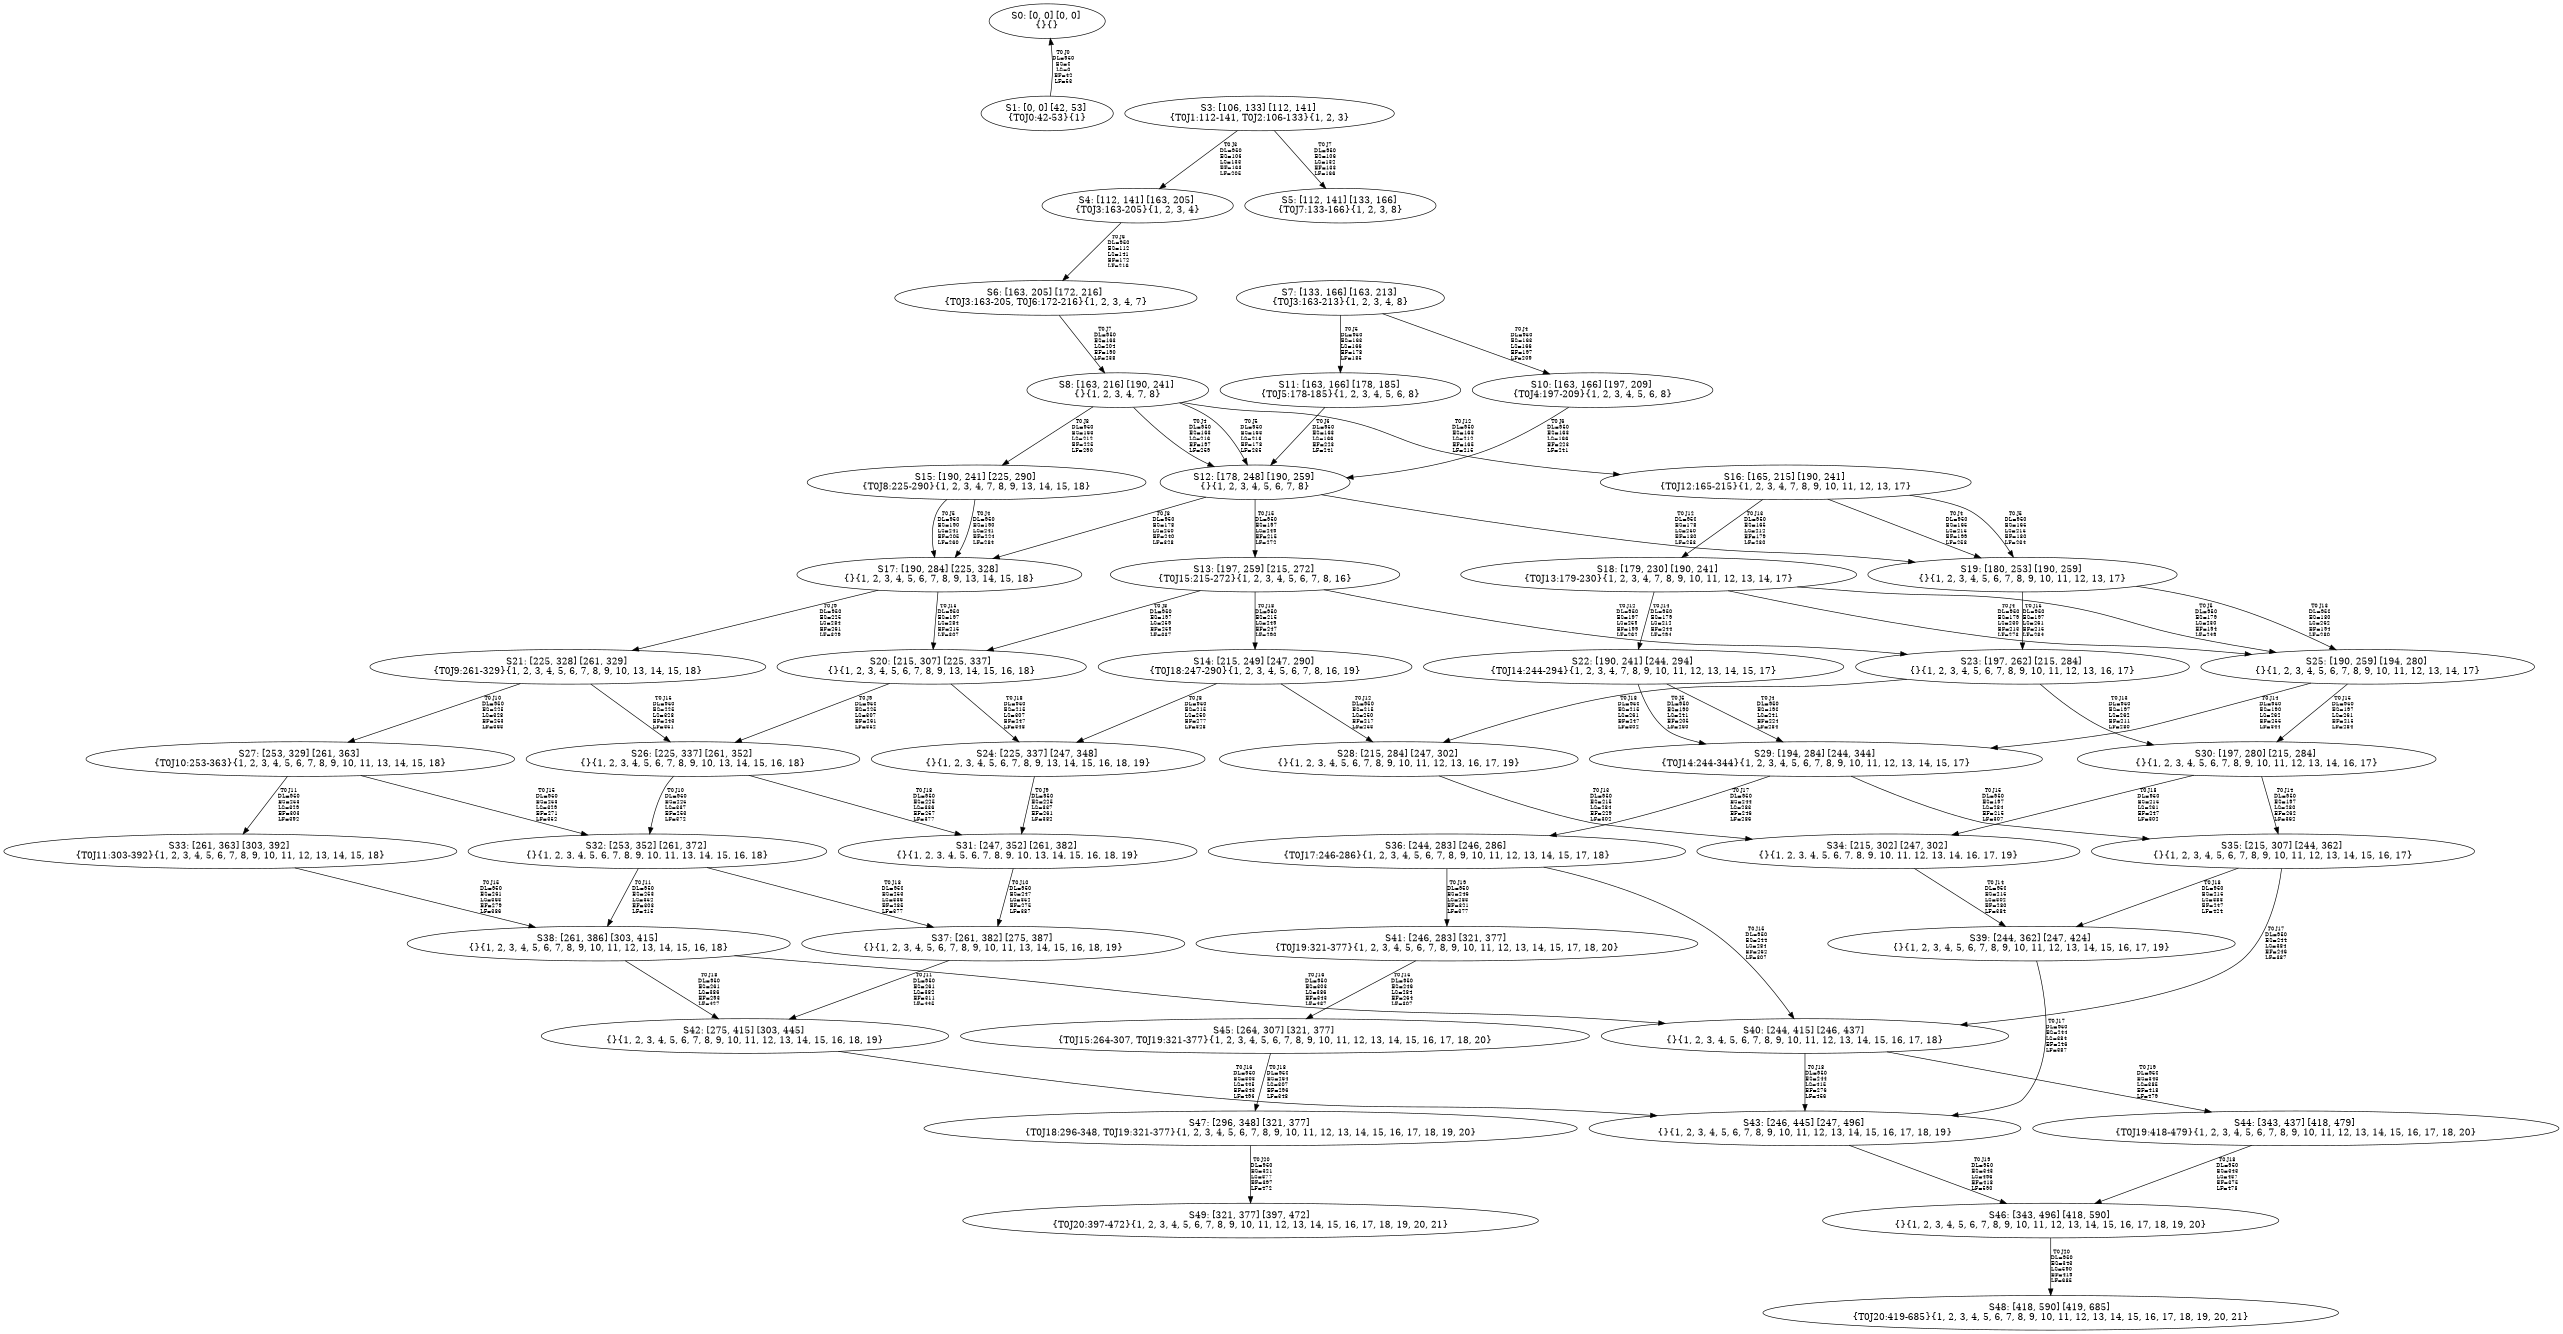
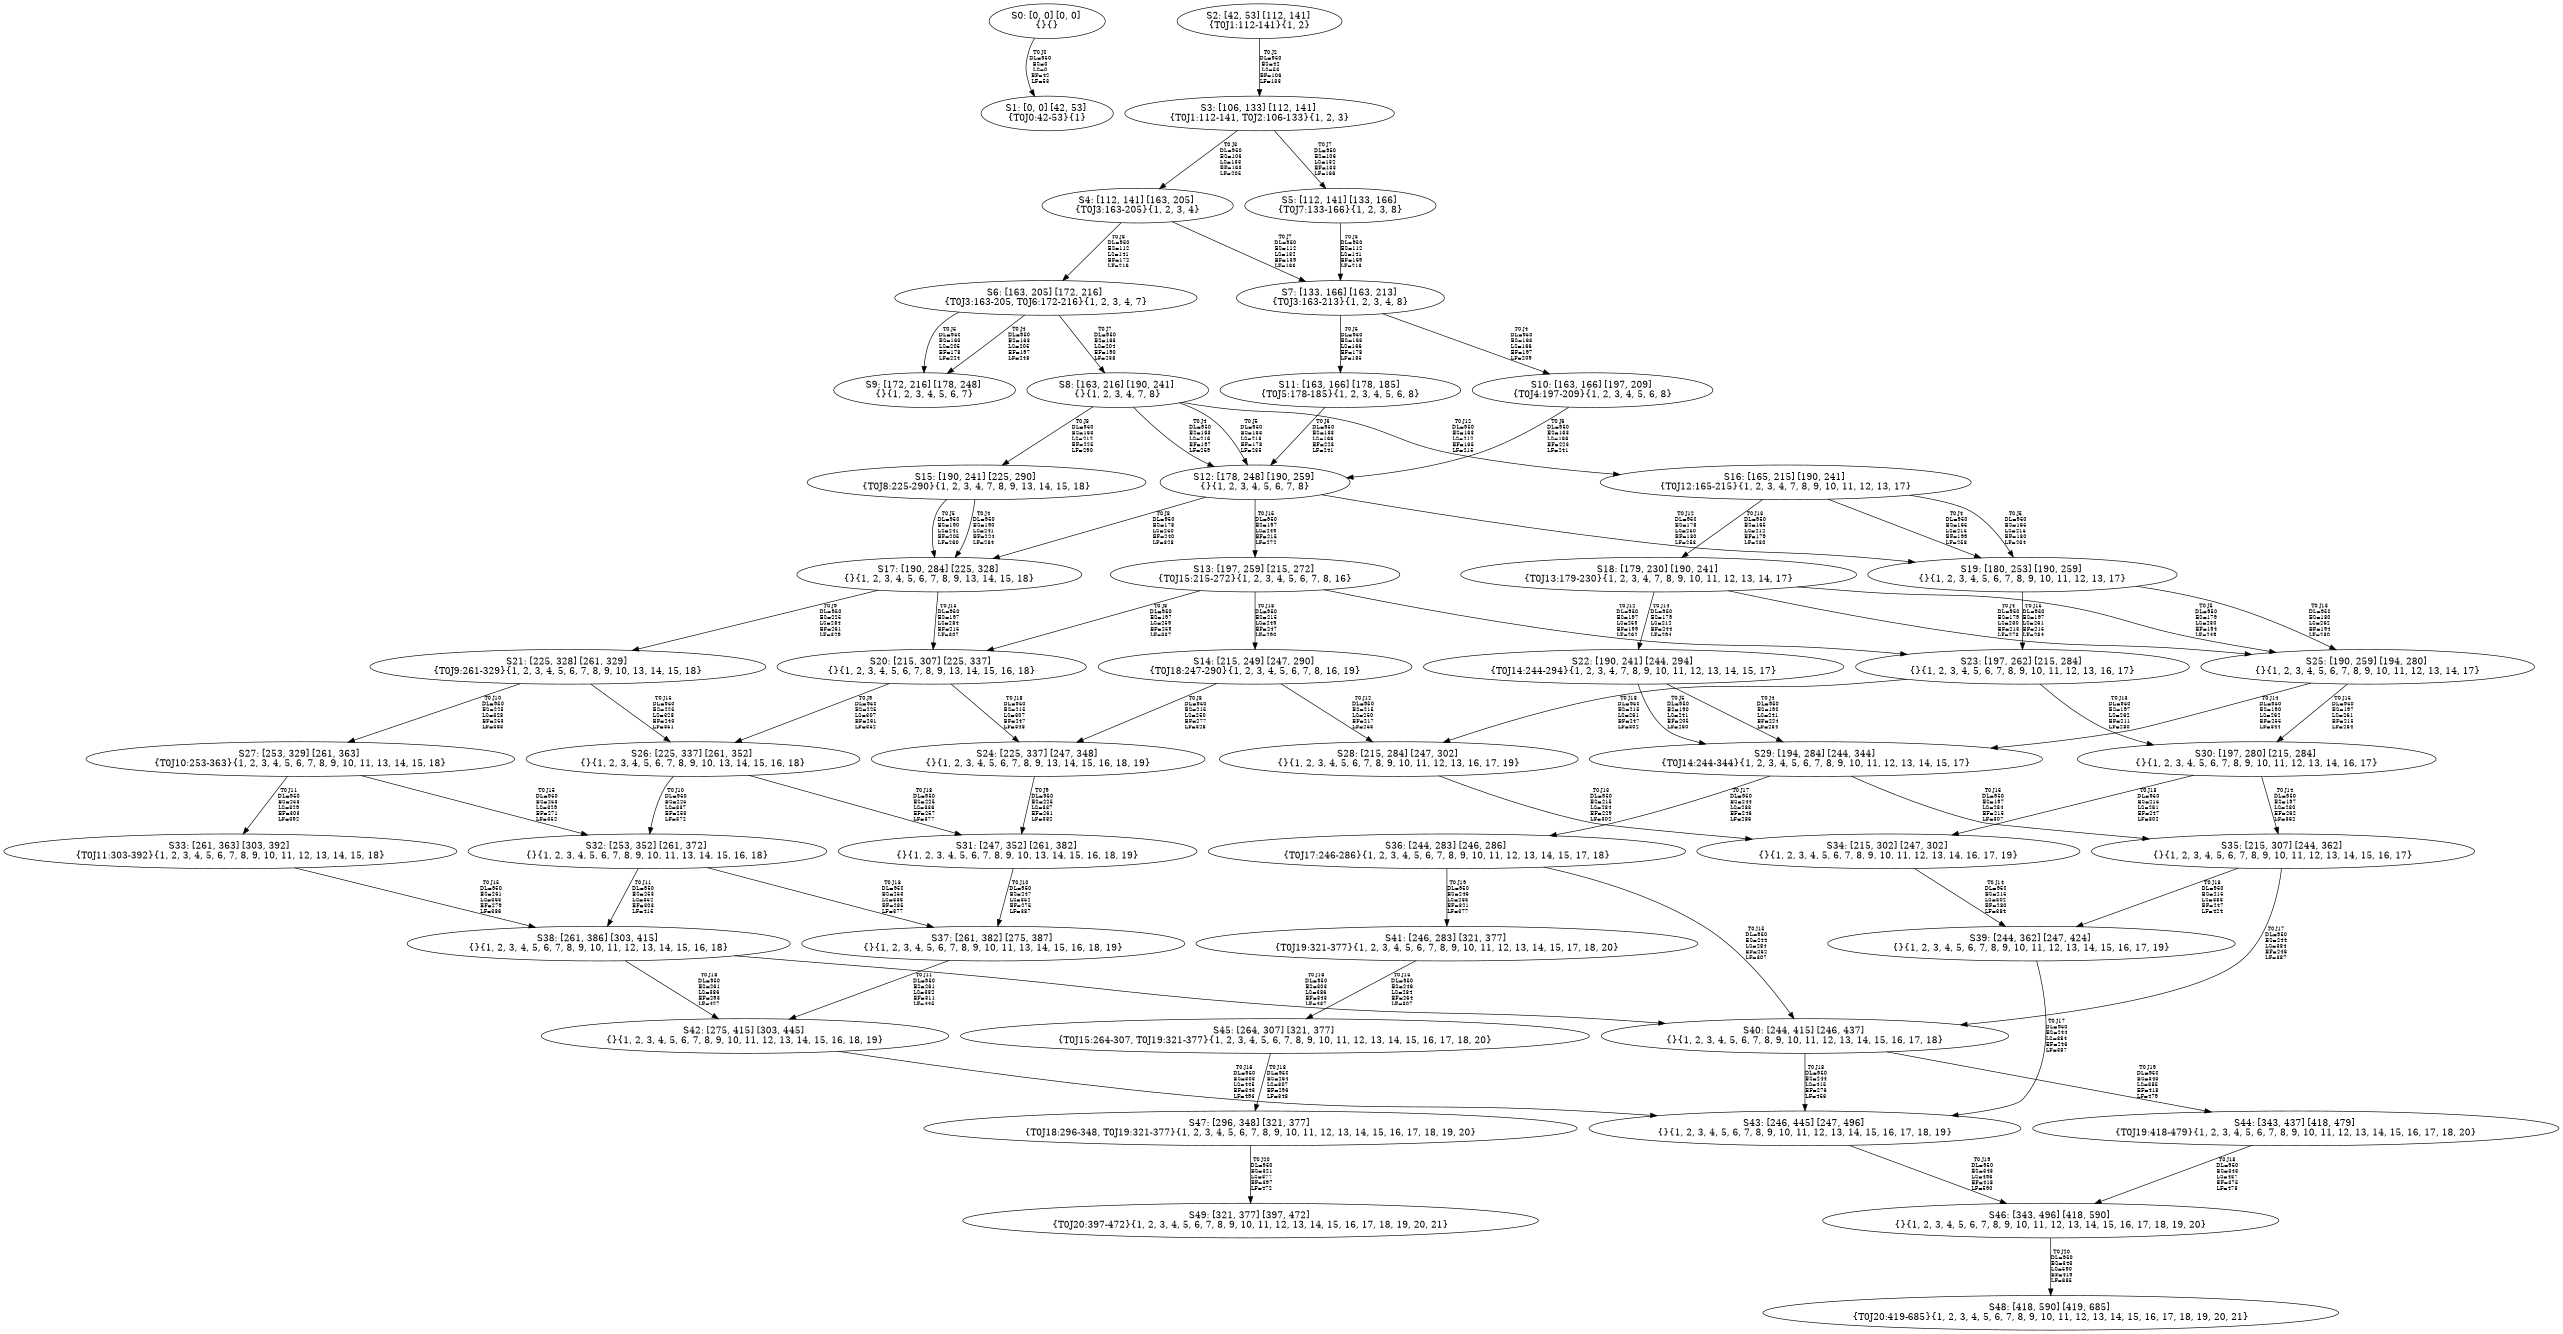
node "S2: [42, 53] [112, 141] {T0J1:112-141}{1, 2}": added
edge "S1: [0, 0] [42, 53] {T0J0:42-53}{1}" -> "S0: [0, 0] [0, 0] {}{}": reversed
edge "S5: [112, 141] [133, 166] {T0J7:133-166}{1, 2, 3, 8}" -> "S7: [133, 166] [163, 213] {T0J3:163-213}{1, 2, 3, 4, 8}": added, label "T0 J3 DL=950 ES=112 LS=141 EF=169 LF=213"
edge "S4: [112, 141] [163, 205] {T0J3:163-205}{1, 2, 3, 4}" -> "S7: [133, 166] [163, 213] {T0J3:163-213}{1, 2, 3, 4, 8}": added, label "T0 J7 DL=950 ES=112 LS=132 EF=139 LF=166"
node "S9: [172, 216] [178, 248] {}{1, 2, 3, 4, 5, 6, 7}": added
